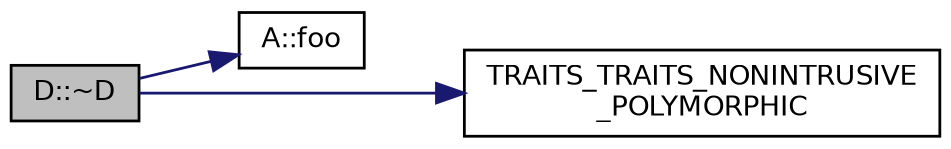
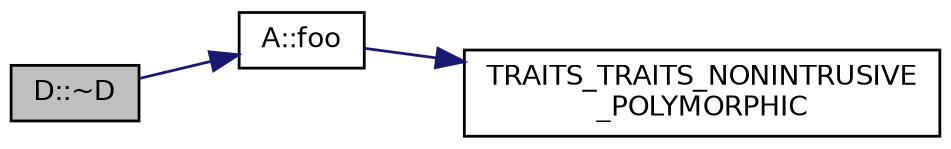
edge "D::~D" -> "TRAITS_TRAITS_NONINTRUSIVE _POLYMORPHIC": now "A::foo" -> "TRAITS_TRAITS_NONINTRUSIVE _POLYMORPHIC"
